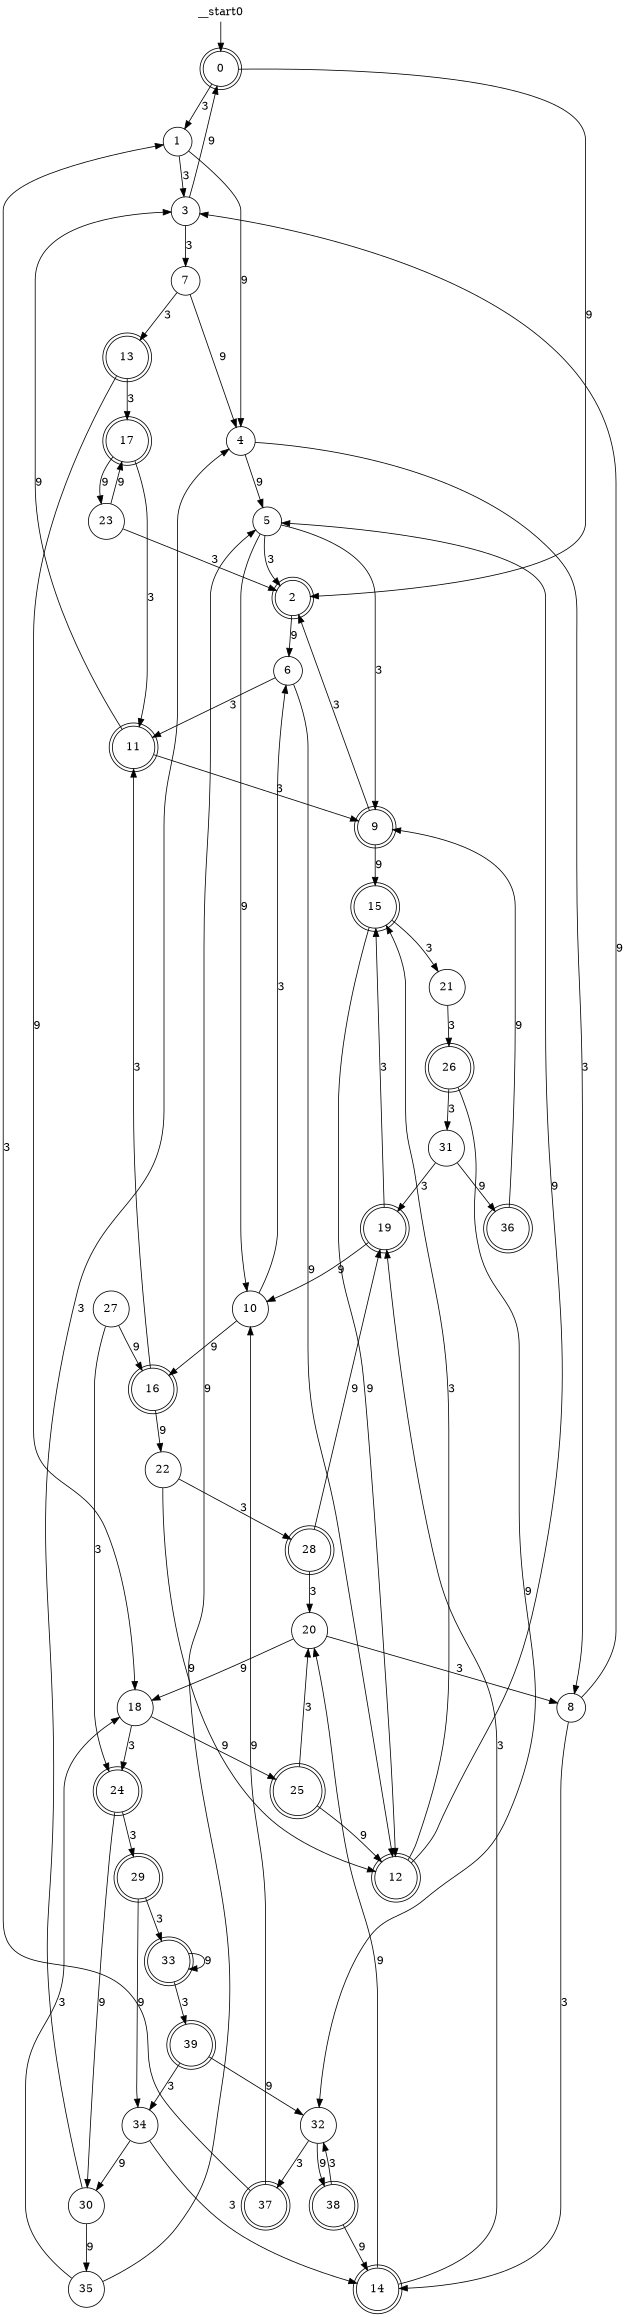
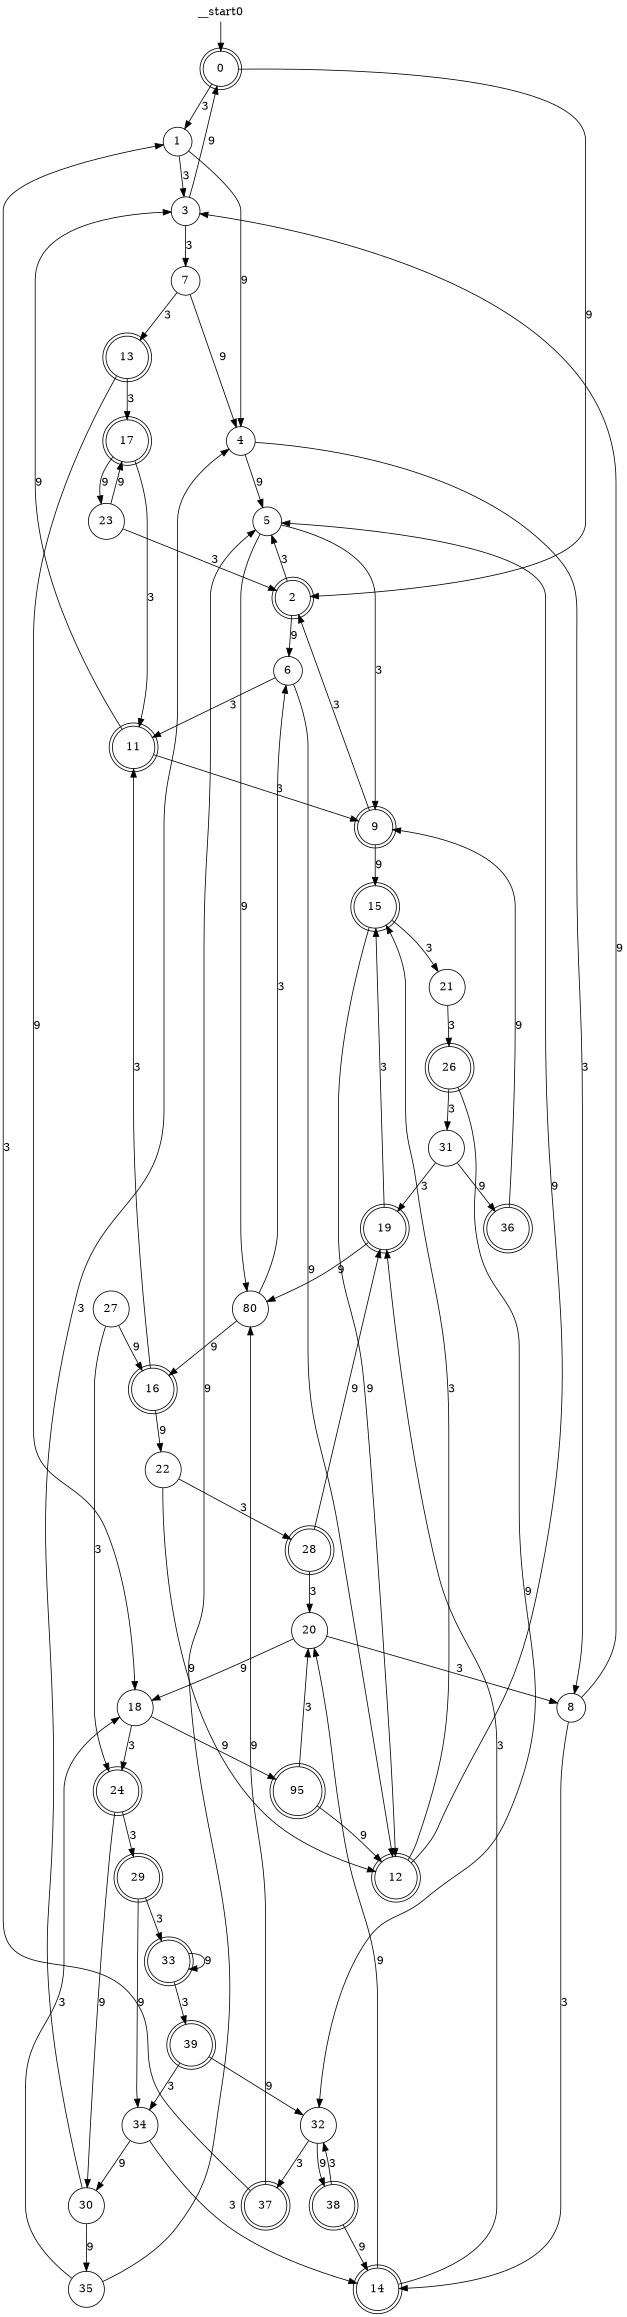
edge "5" -> "2": reversed
node "10": label "10" -> "80"
node "25": label "25" -> "95"
